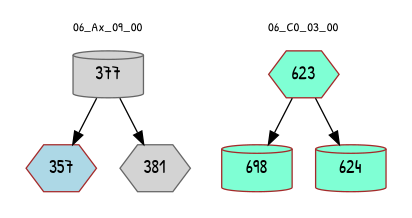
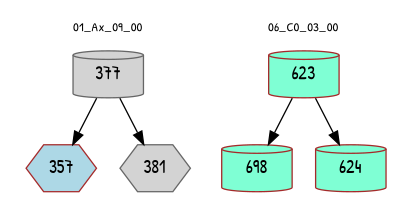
cluster "06_Ax_09_00": label "06_Ax_09_00" -> "01_Ax_09_00"
node "623": shape hexagon -> cylinder
